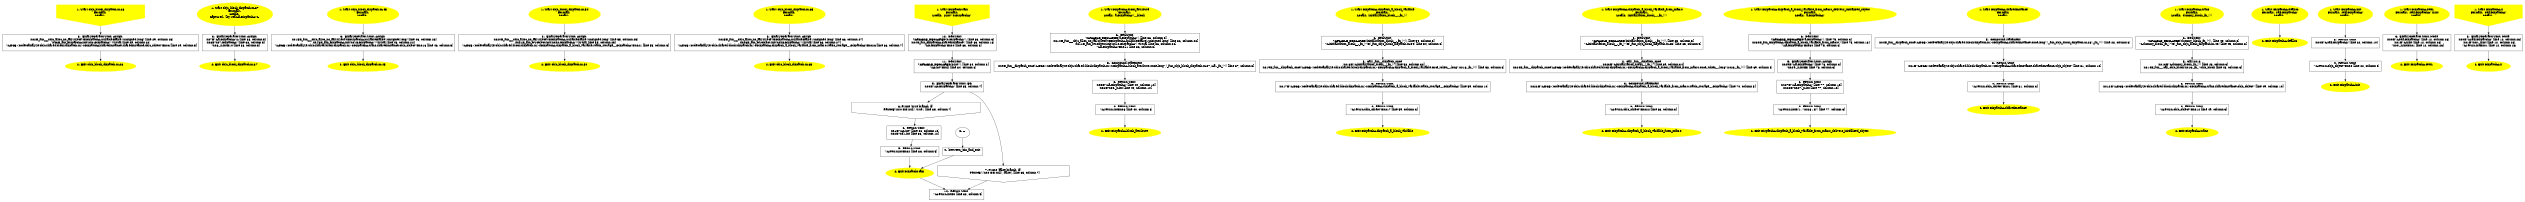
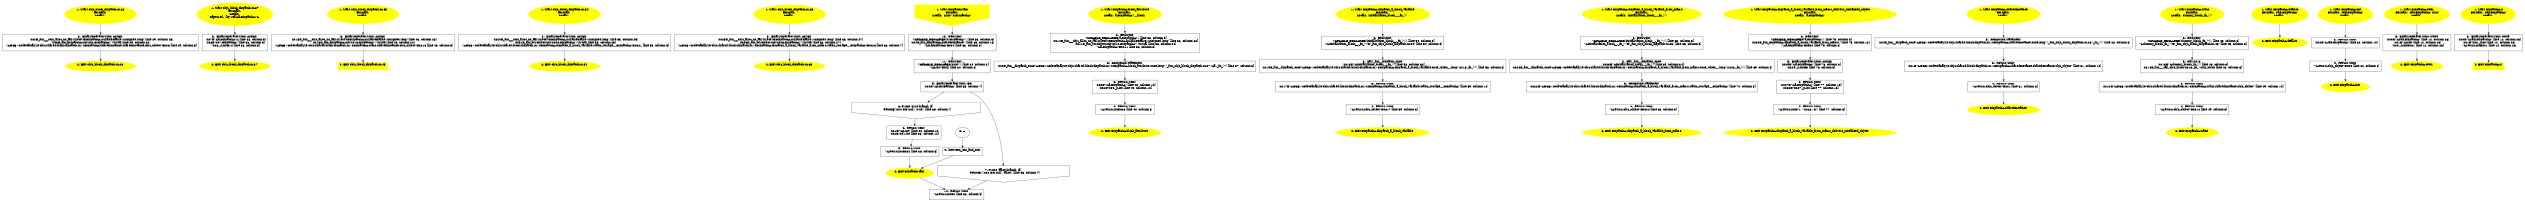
node "1: Start objc_block_dispatch.m:28 Formals: Locals:": shape invhouse -> ellipse
node "1: Start DispatchA.x Formals:  self:DispatchA* Locals:": shape invhouse -> ellipse
node "2: Exit objc_block_dispatch.m:45": shape ellipse -> box
node "2: Exit DispatchA.x": shape ellipse -> box
